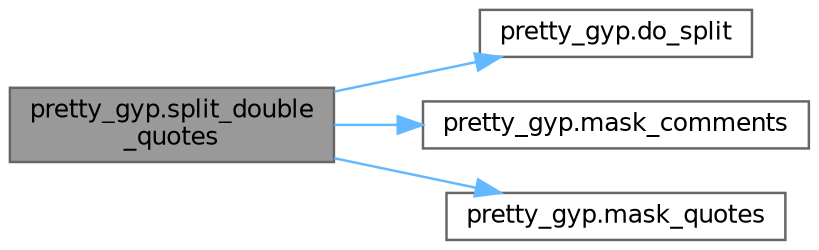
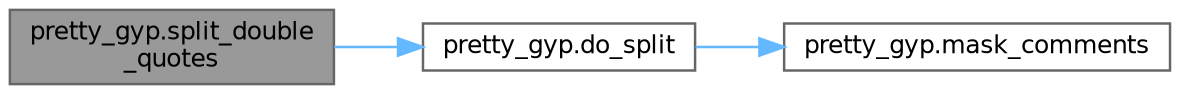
edge "pretty_gyp.split_double _quotes" -> "pretty_gyp.mask_comments": now "pretty_gyp.do_split" -> "pretty_gyp.mask_comments"
node "pretty_gyp.mask_quotes": removed
